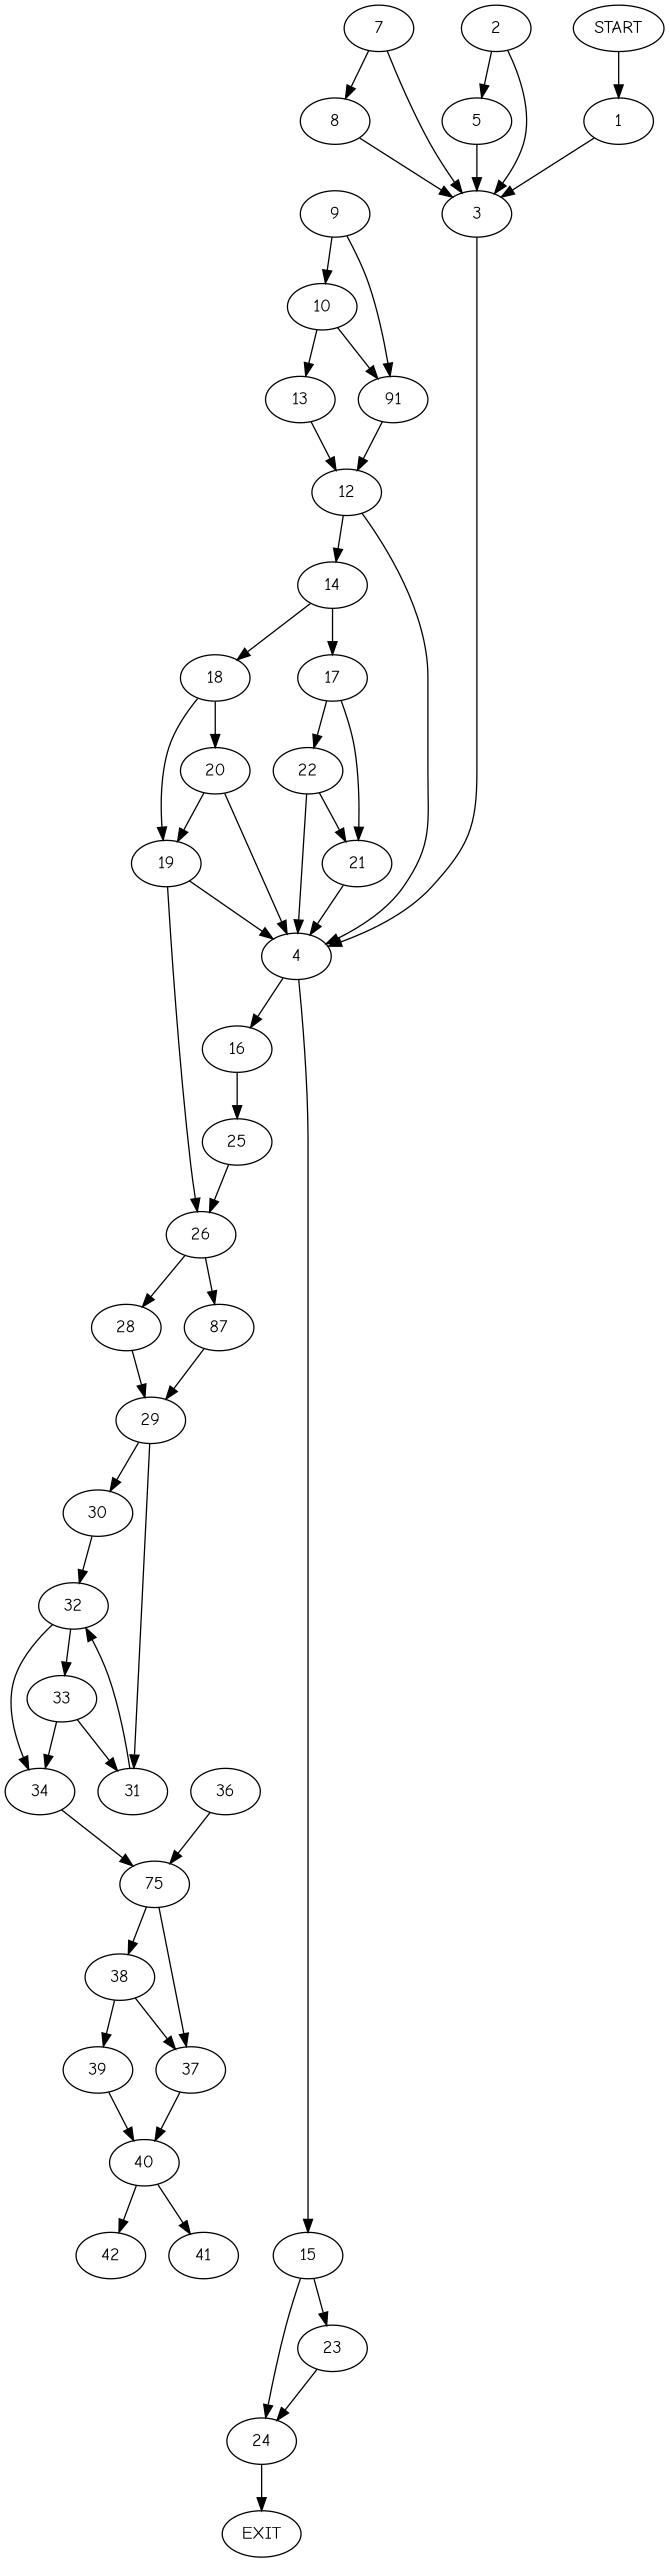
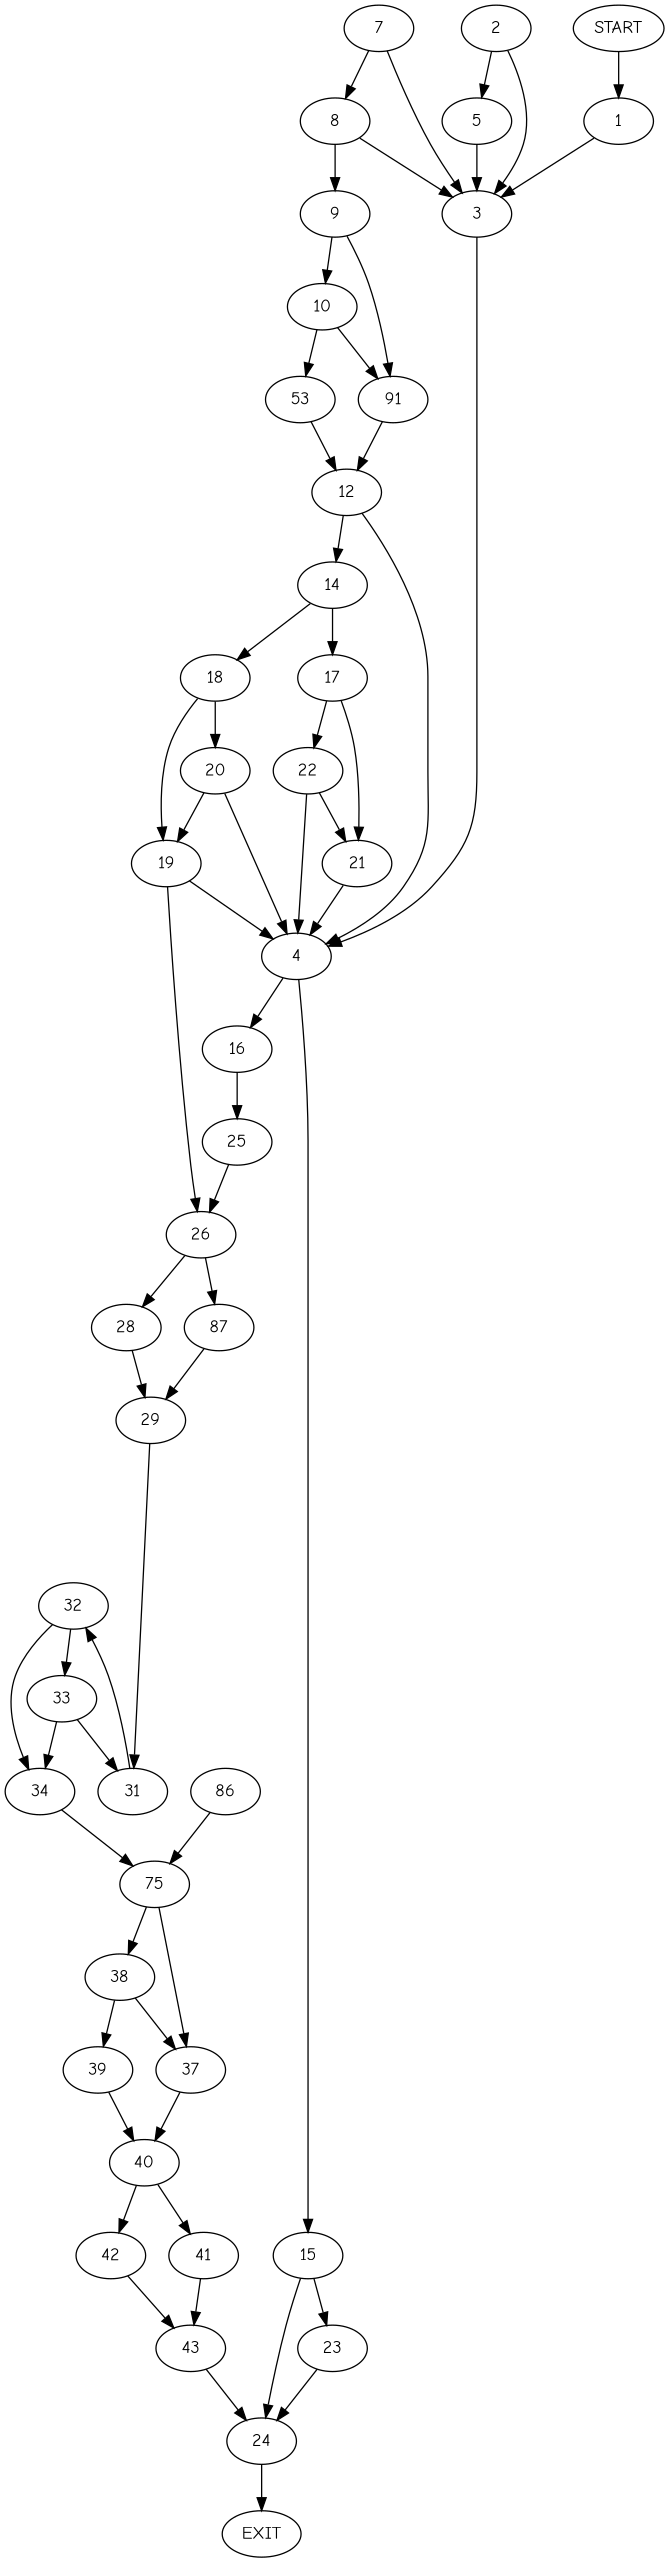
edge "8" -> "9": added
node "13": label "13" -> "53"
node "30": removed
node "36": label "36" -> "86"
node "43": added
